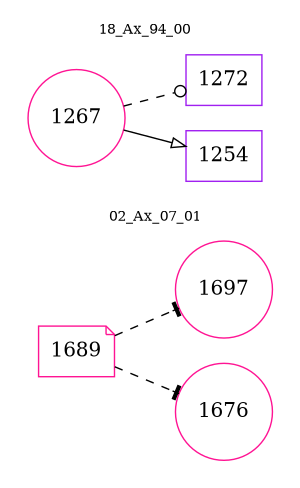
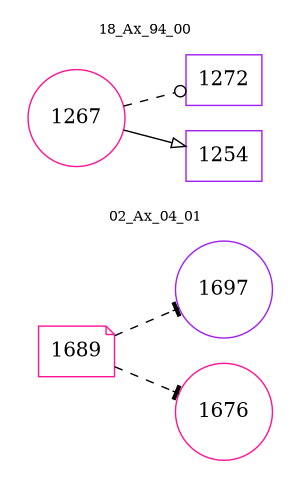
cluster "02_Ax_07_01": label "02_Ax_07_01" -> "02_Ax_04_01"
node "1697": color deeppink -> purple
